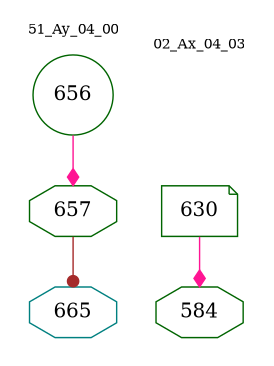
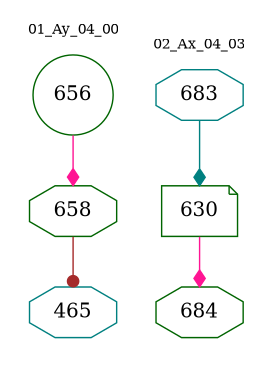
cluster "51_Ay_04_00": label "51_Ay_04_00" -> "01_Ay_04_00"
node "683": added
node "657": label "657" -> "658"
node "665": label "665" -> "465"
node "584": label "584" -> "684"
